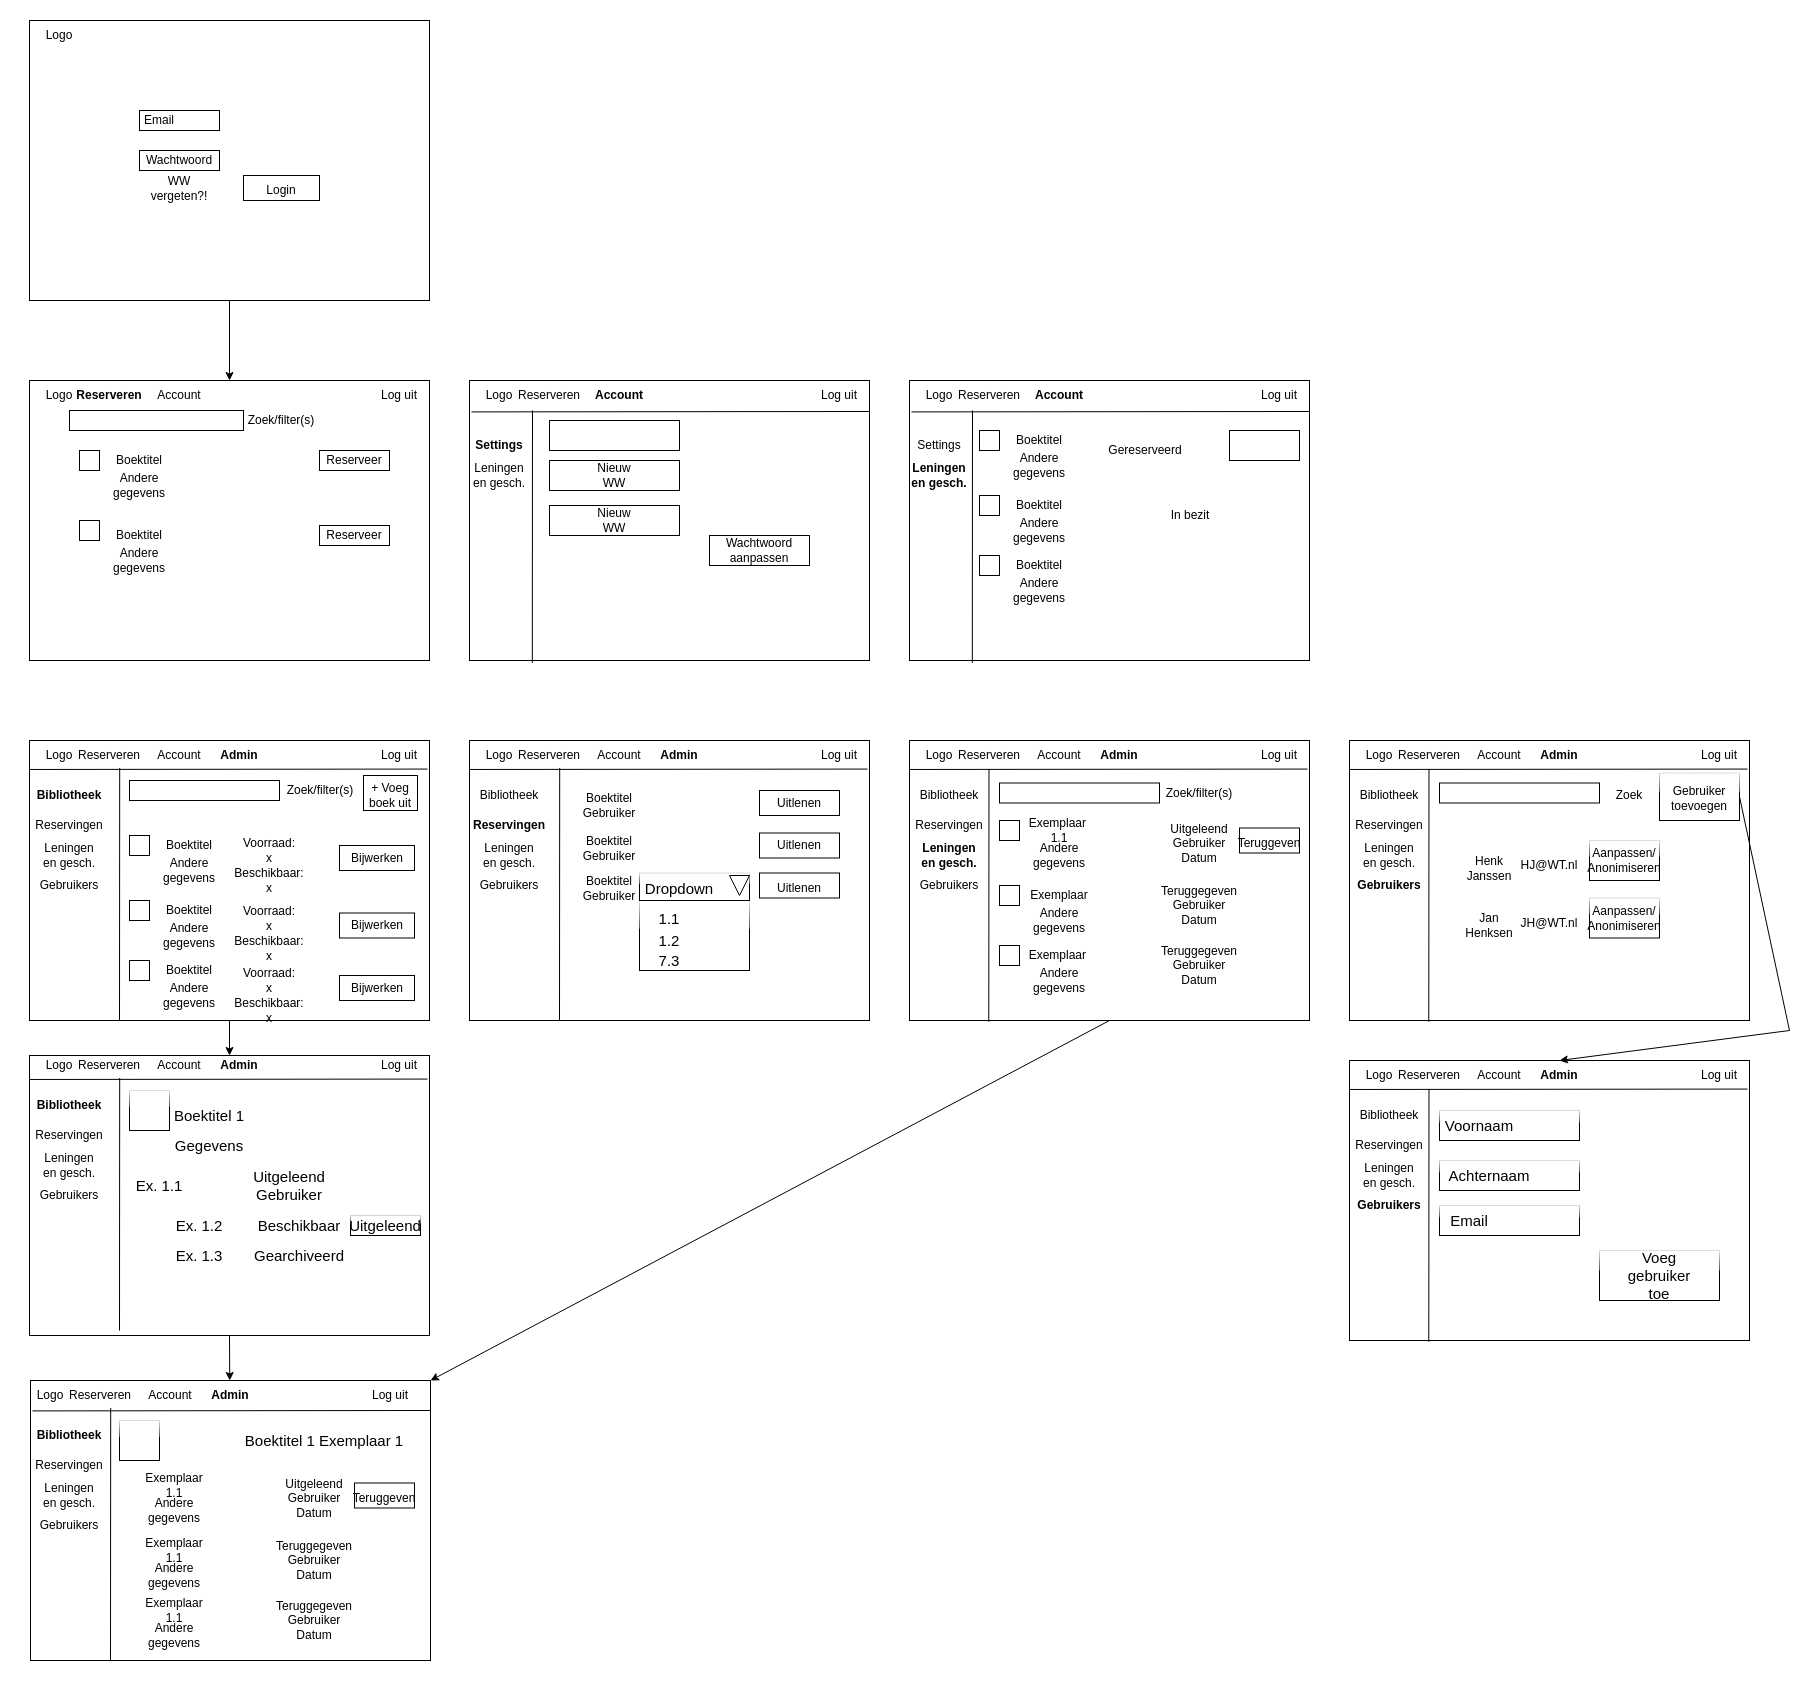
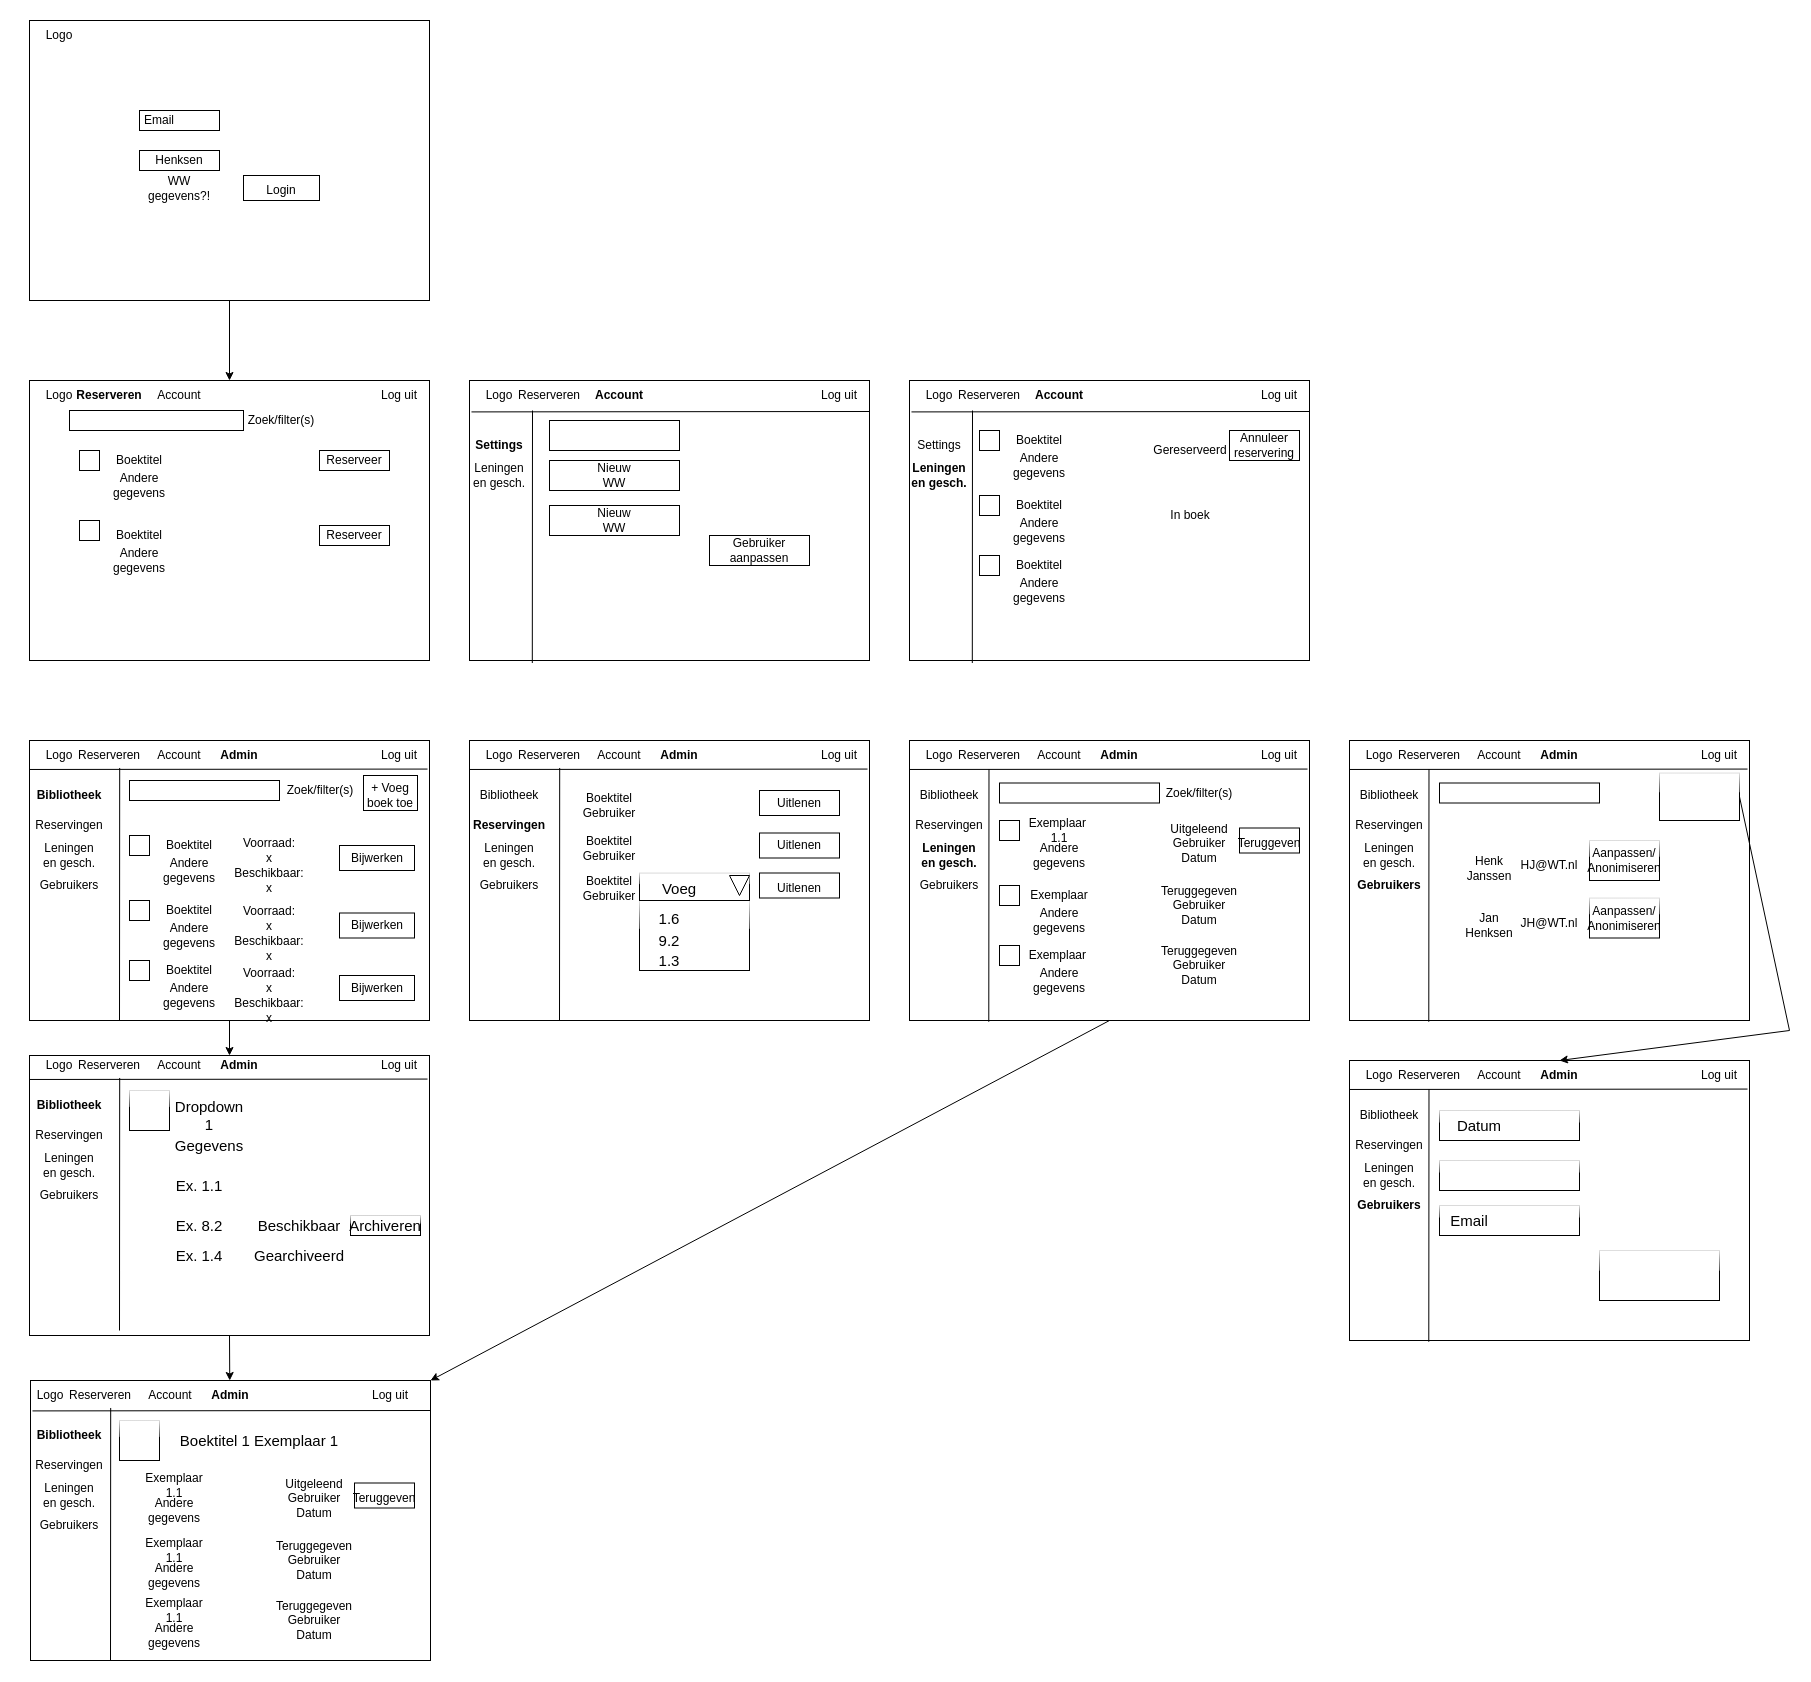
node "Wachtwoord": label "Wachtwoord" -> "Henksen"
node "WW vergeten?!": label "WW vergeten?!" -> "WW gegevens?!"
node "Annuleer reservering": added
node "Gereserveerd": moved (1146, 451) -> (1191, 451)
node "In bezit": label "In bezit" -> "In boek"
node "Wachtwoord aanpassen": label "Wachtwoord aanpassen" -> "Gebruiker aanpassen"
node "+ Voeg boek uit": label "+ Voeg boek uit" -> "+ Voeg boek toe"
node "Zoek": removed
node "Gebruiker toevoegen": removed
node "Dropdown": label "Dropdown" -> "Voeg"
node "1.1": label "1.1" -> "1.6"
node "1.2": label "1.2" -> "9.2"
node "7.3": label "7.3" -> "1.3"
node "Boektitel 1": label "Boektitel 1" -> "Dropdown 1"
node "Voornaam": label "Voornaam" -> "Datum"
node "Achternaam": removed
node "Ex. 1.1": moved (160, 1186) -> (200, 1186)
node "Uitgeleend Gebruiker": removed
node "Ex. 1.2": label "Ex. 1.2" -> "Ex. 8.2"
node "Uitgeleend": label "Uitgeleend" -> "Archiveren"
node "Ex. 1.3": label "Ex. 1.3" -> "Ex. 1.4"
node "Voeg gebruiker toe": removed
node "Boektitel 1 Exemplaar 1": moved (325, 1441) -> (260, 1441)
